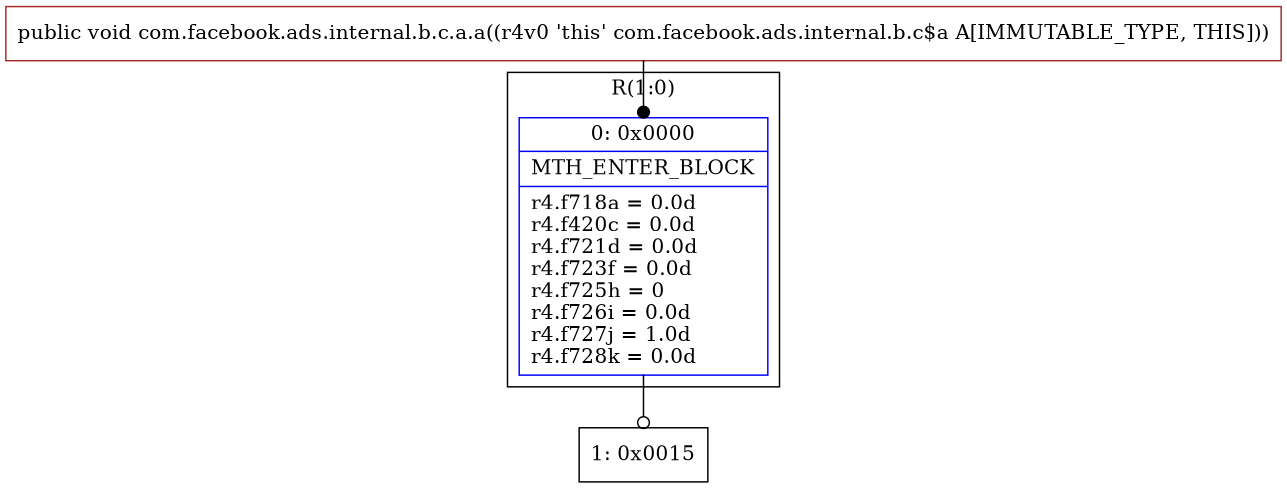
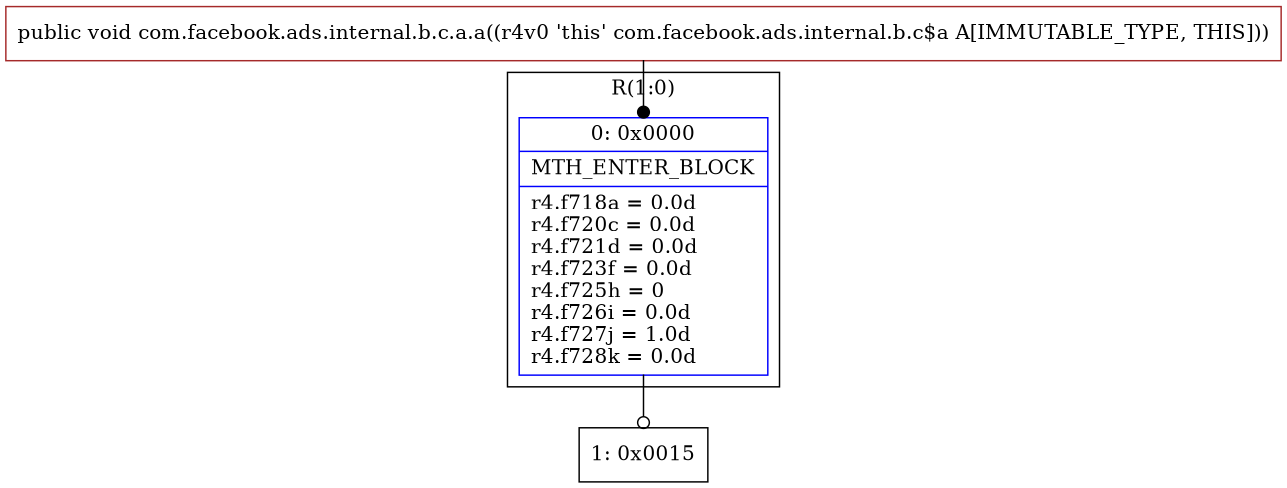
node "0: 0x0000": text "r4.f420c = 0.0d" -> "r4.f720c = 0.0d"
